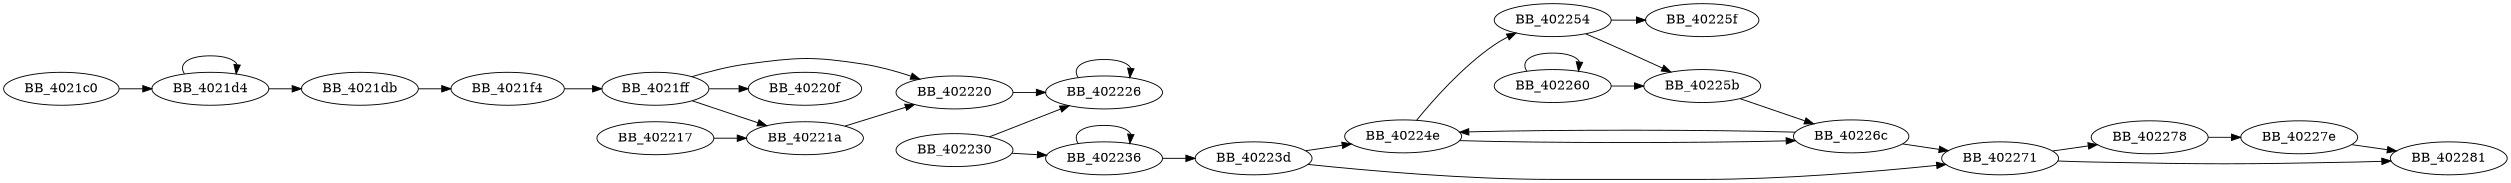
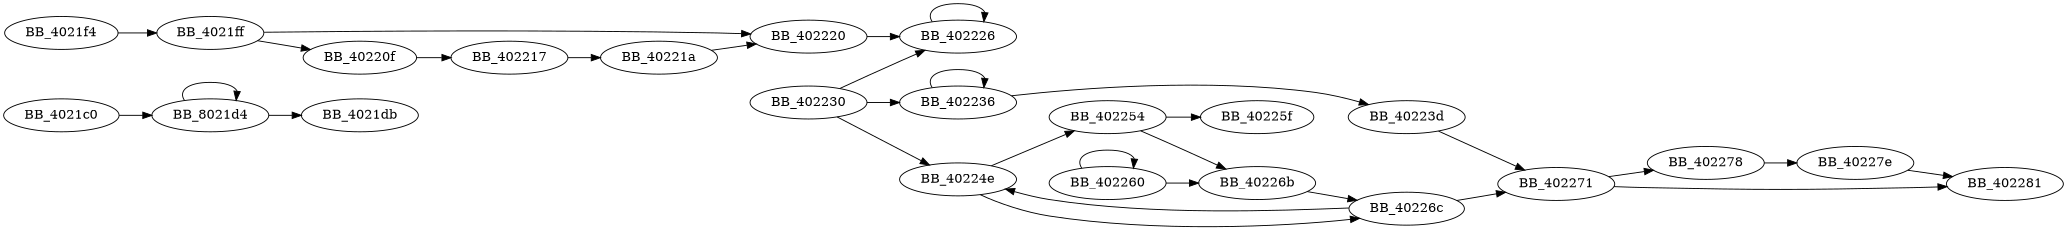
edge "BB_40220f" -> "BB_402217": added
node "BB_40225b": label "BB_40225b" -> "BB_40226b"
node "BB_4021d4": label "BB_4021d4" -> "BB_8021d4"
edge "BB_4021db" -> "BB_4021f4": removed
edge "BB_4021ff" -> "BB_40221a": removed
edge "BB_40223d" -> "BB_40224e": now "BB_402230" -> "BB_40224e"
